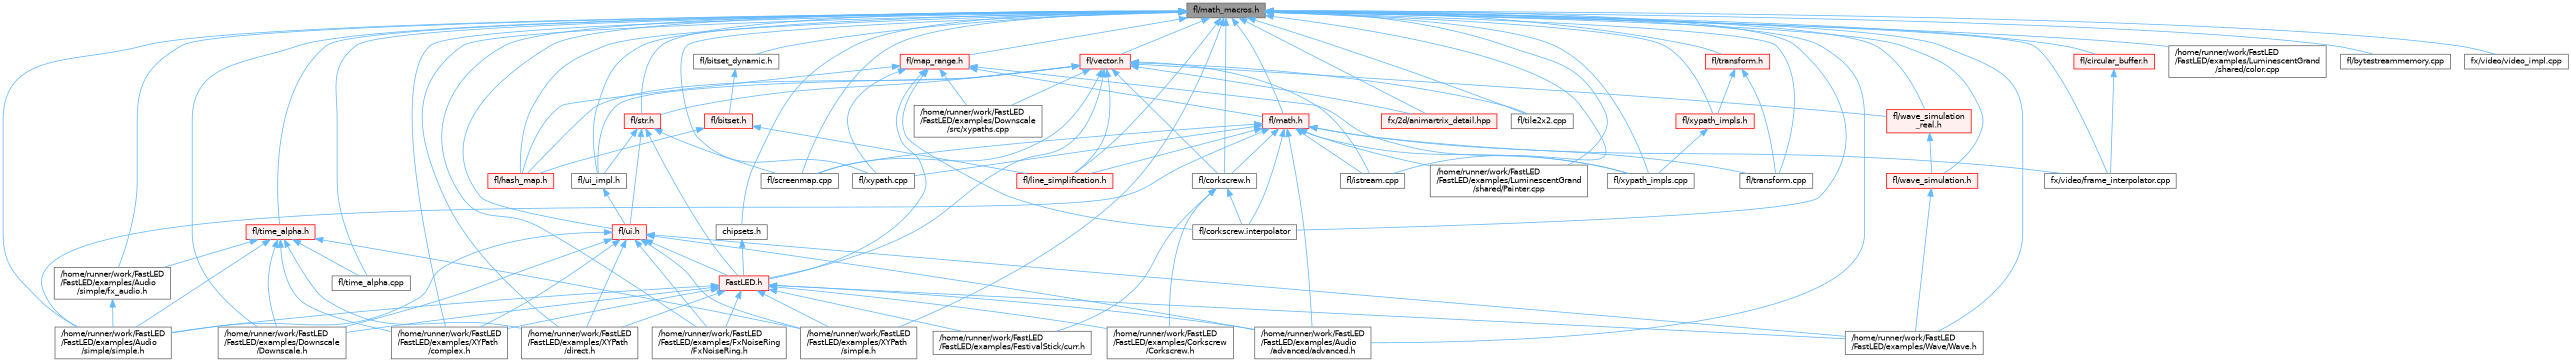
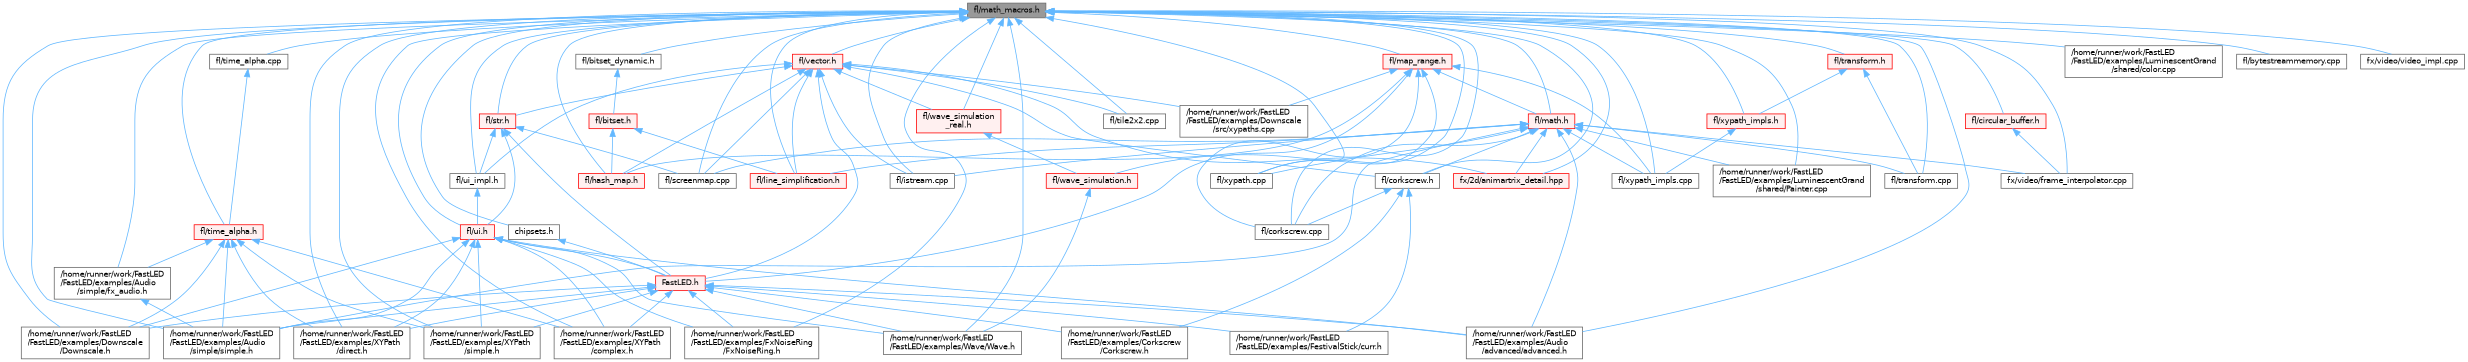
edge "fx/2d/animartrix_detail.hpp" -> "fl/math.h": added
node "fl/corkscrew.interpolator": label "fl/corkscrew.interpolator" -> "fl/corkscrew.cpp"
edge "fl/time_alpha.cpp" -> "fl/time_alpha.h": reversed
